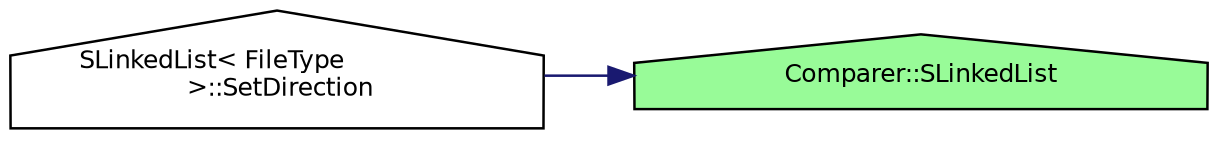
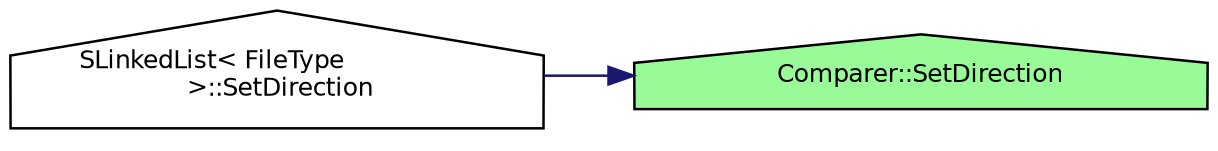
node "Comparer::SLinkedList": label "Comparer::SLinkedList" -> "Comparer::SetDirection"
